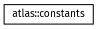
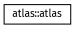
node "atlas::constants": label "atlas::constants" -> "atlas::atlas"
